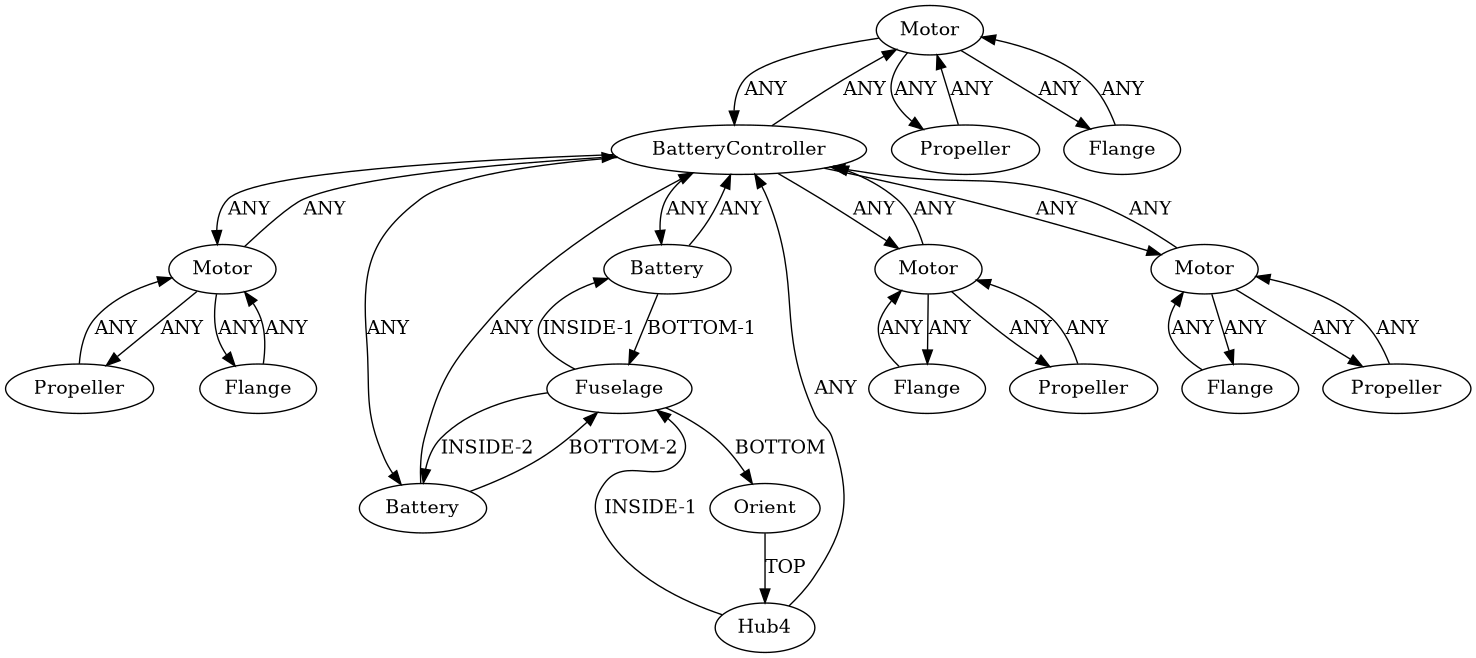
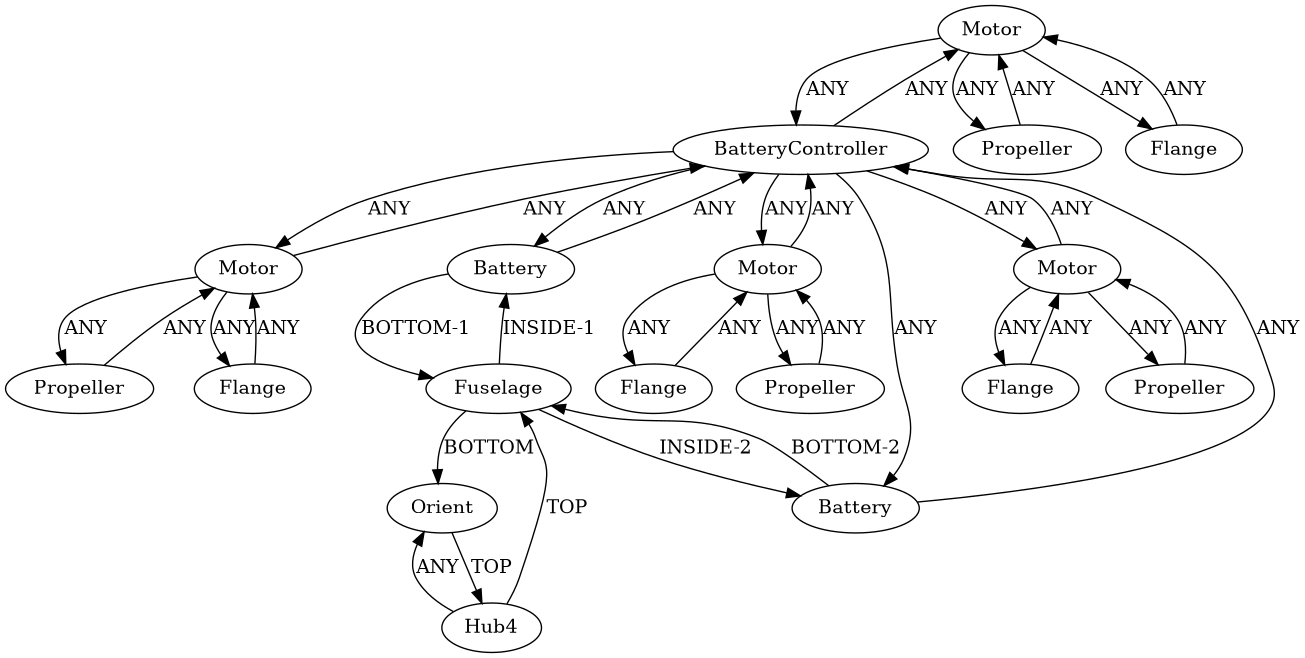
edge "Hub4" -> "BatteryController": now "Hub4" -> "Orient"
edge "Hub4" -> "Fuselage": label "INSIDE-1" -> "TOP"
